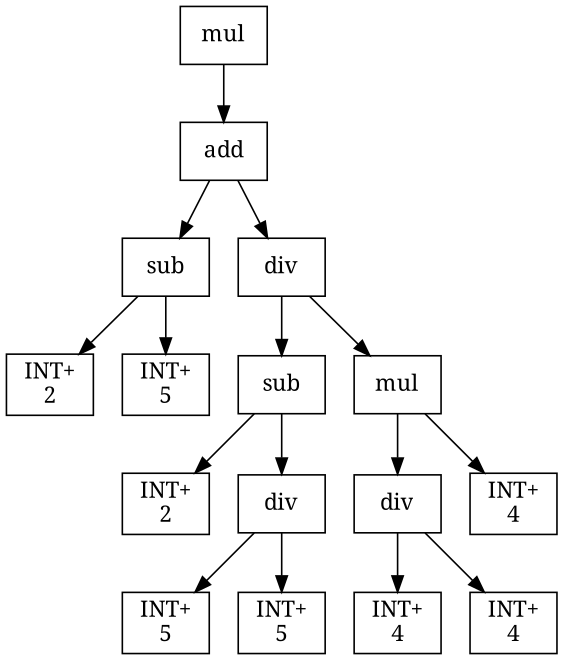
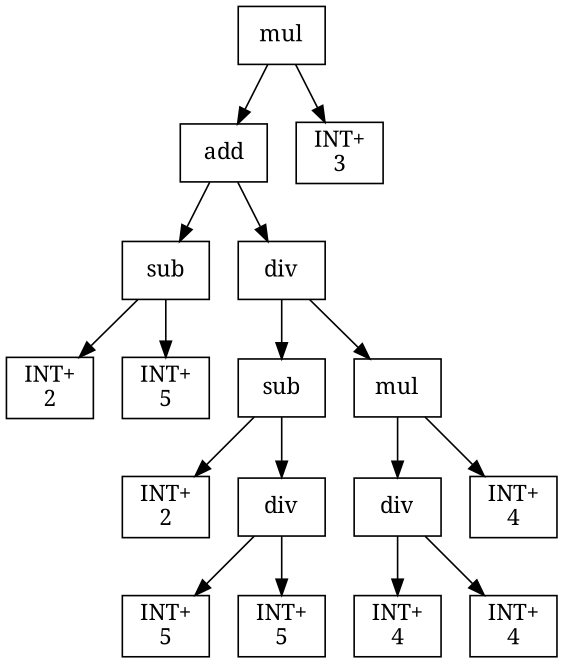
node "INT+ 3": added
